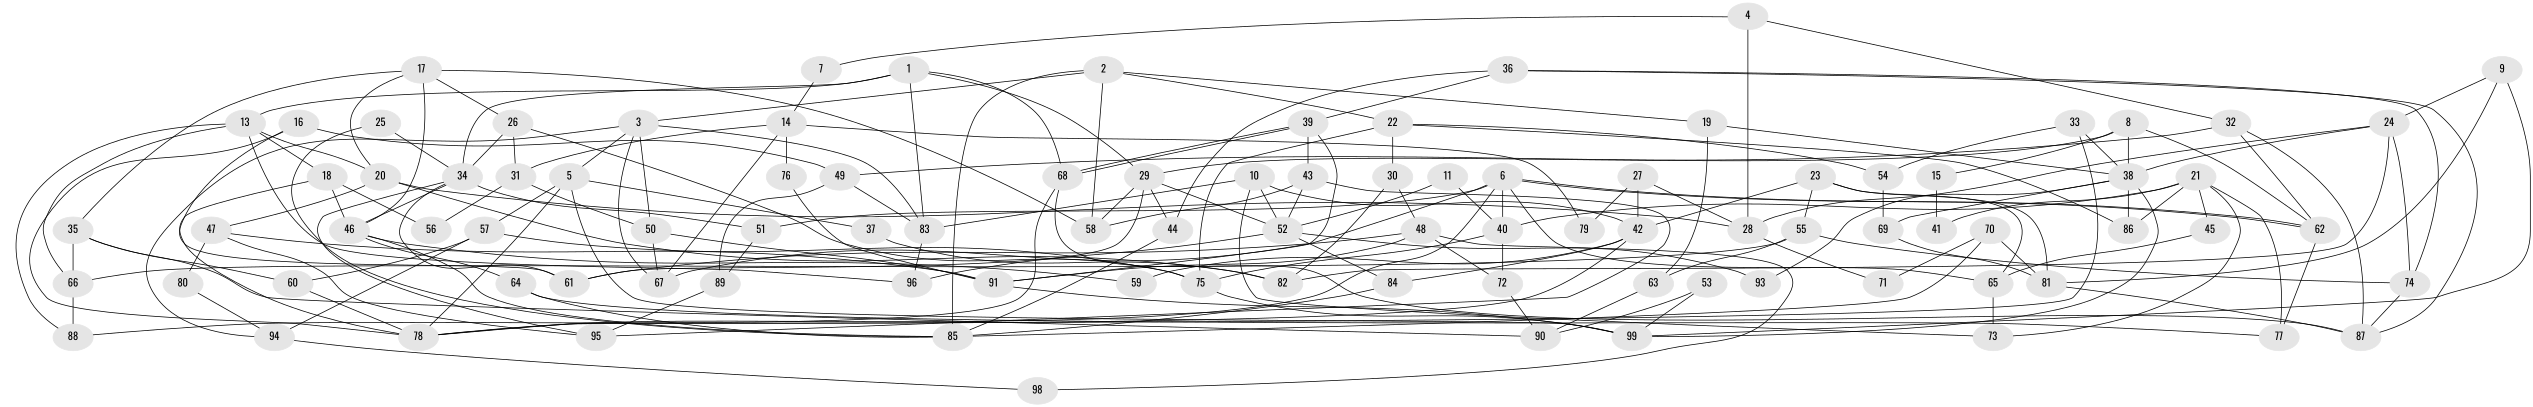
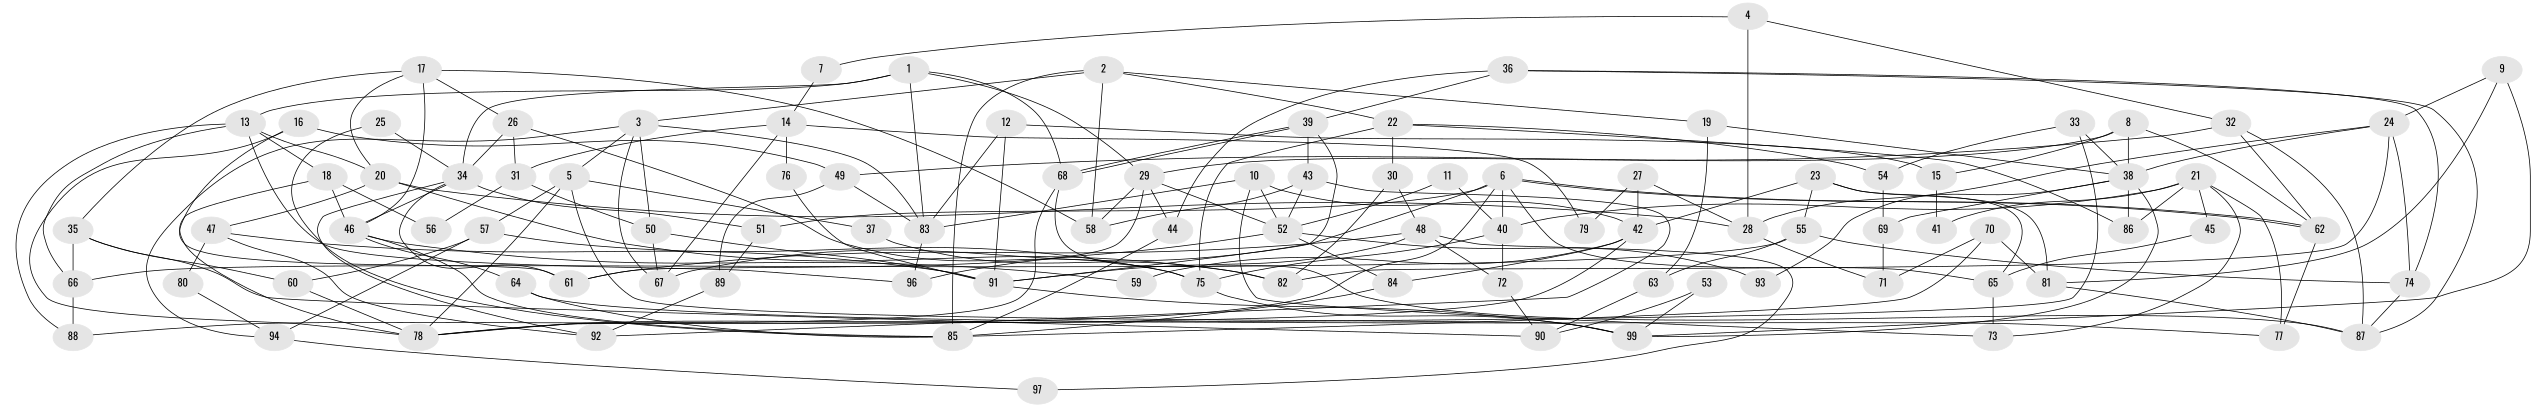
node "12": added
edge "69" -- "81": now "69" -- "71"
node "95": label "95" -> "92"
node "98": label "98" -> "97"
